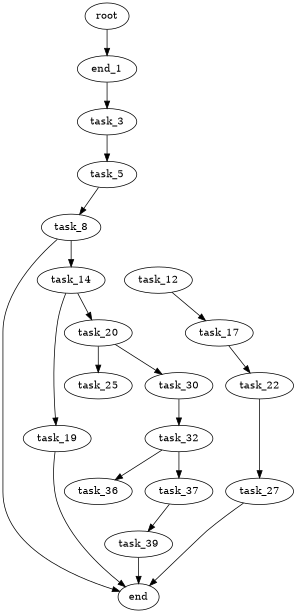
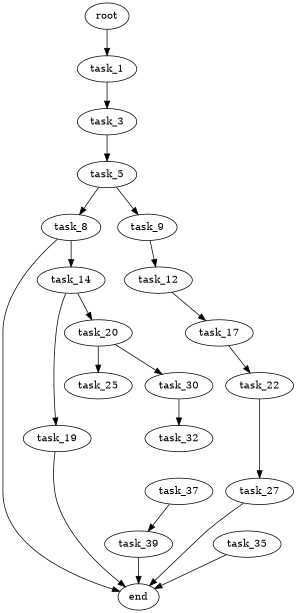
node "end_1": label "end_1" -> "task_1"
node "task_9": added
edge "task_32" -> "task_37": removed
node "task_36": removed
node "task_35": added
